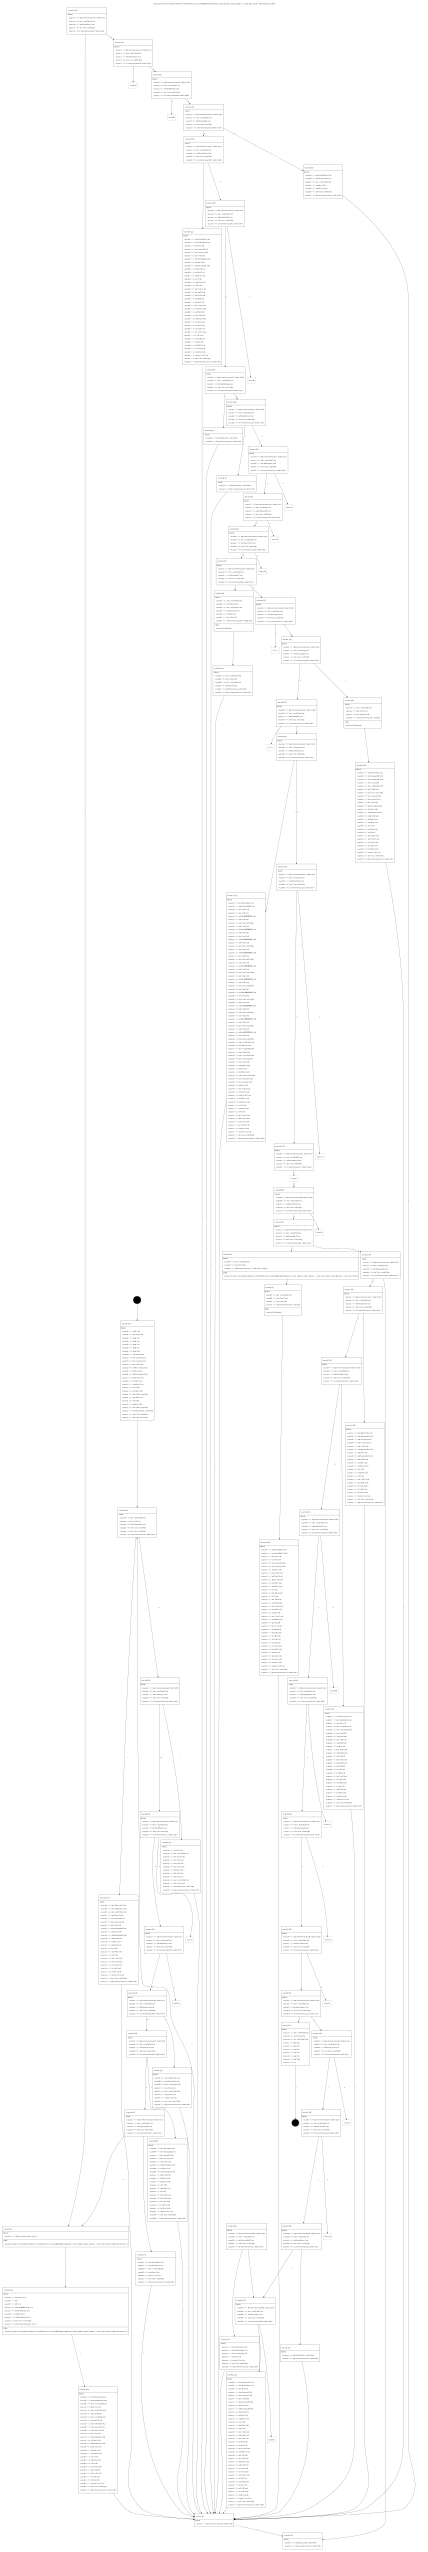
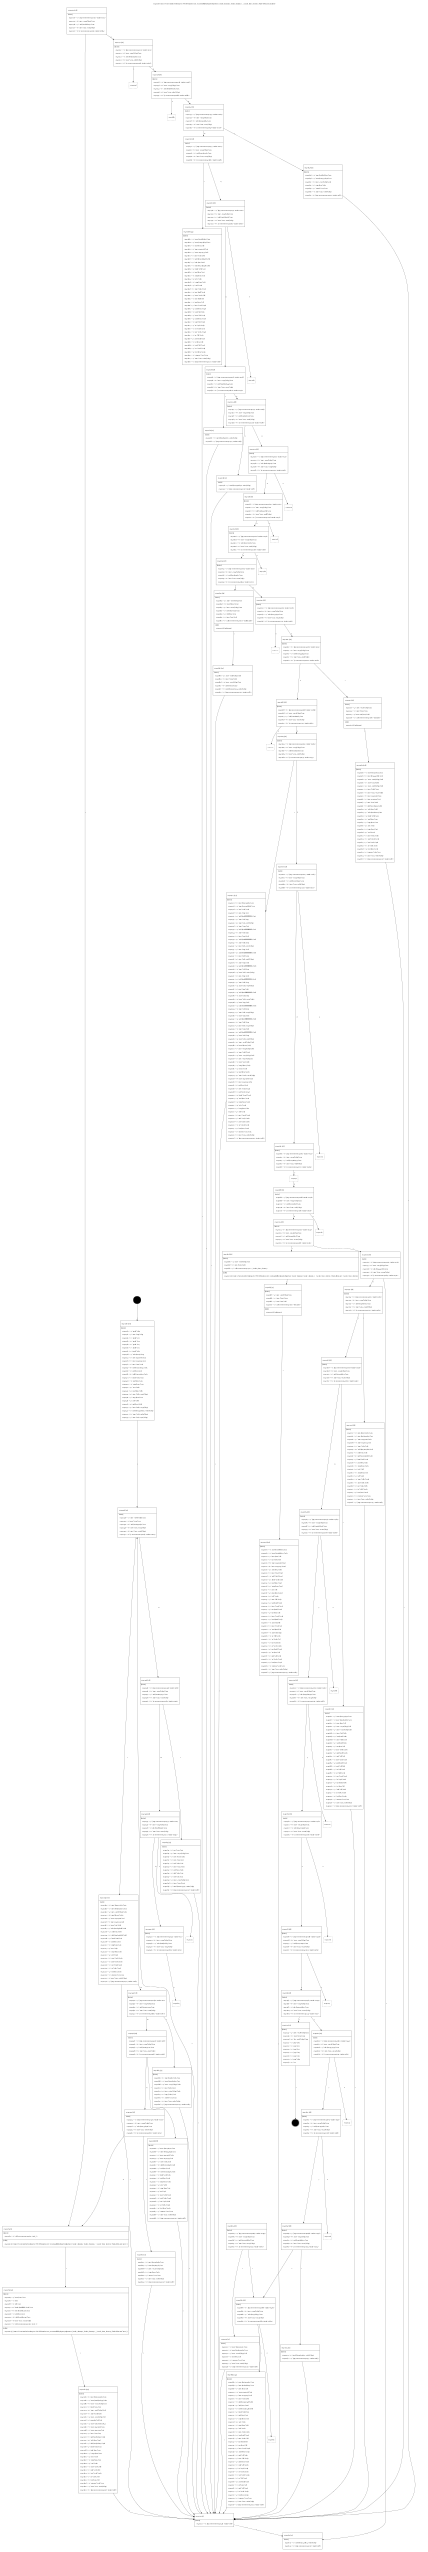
edge "0x401490 [28]" -> "0x4014ac [28]": now "0x4021d4 [103]" -> "0x4014ac [28]"
